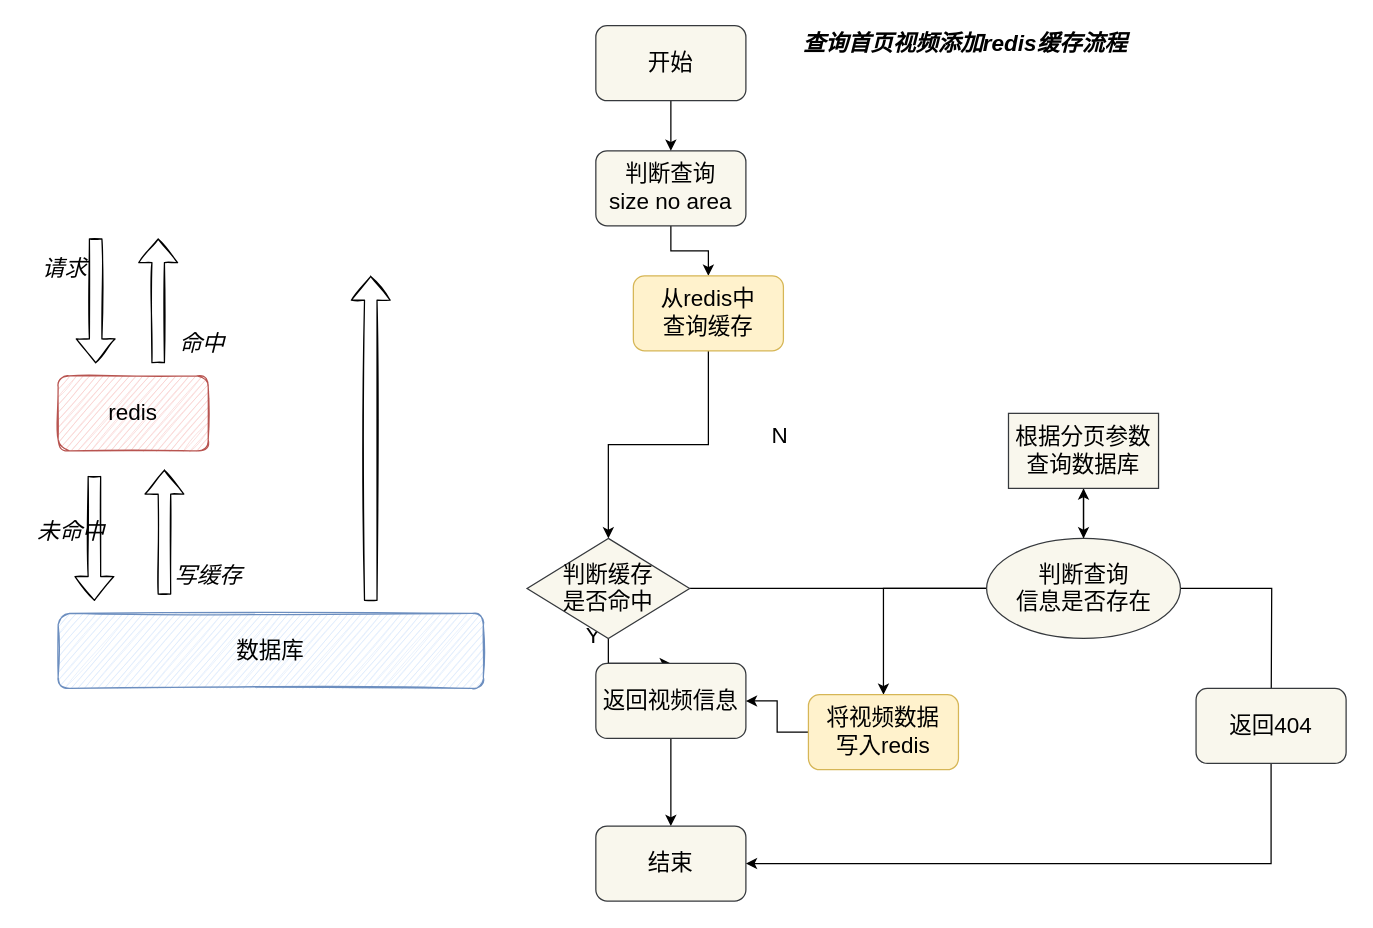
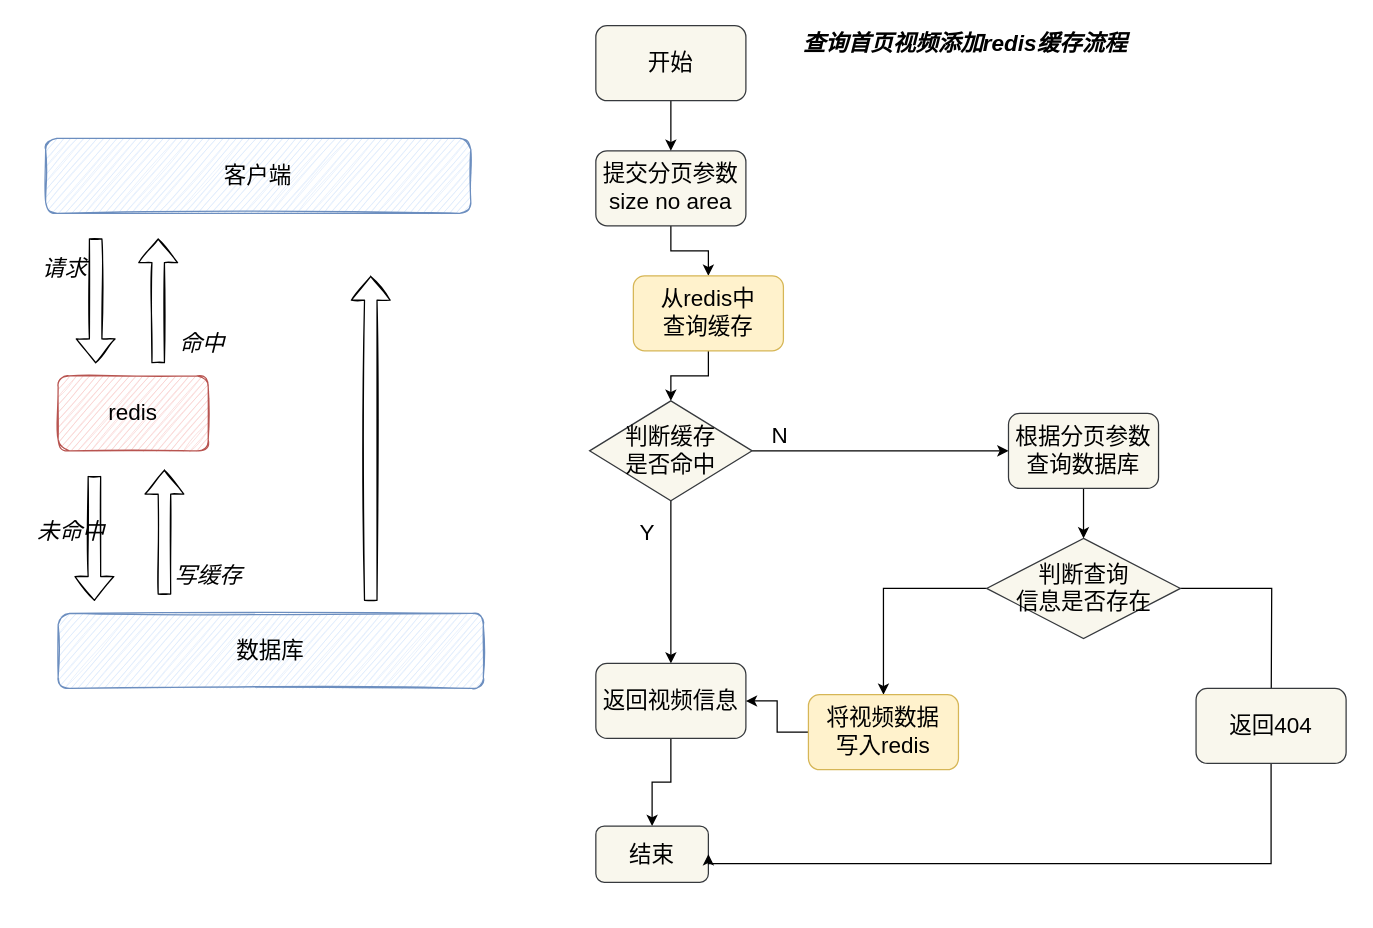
node "客户端": added
node "判断查询 size no area": label "判断查询 size no area" -> "提交分页参数 size no area"
node "根据分页参数查询数据库": shape rectangle -> rounded rectangle
node "判断缓存 是否命中": moved (608, 588) -> (671, 451)
node "判断查询 信息是否存在": shape ellipse -> diamond
node "结束": size 150x75 -> 113x56
